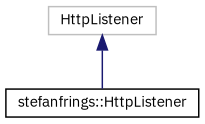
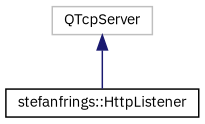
node "HttpListener": label "HttpListener" -> "QTcpServer"
